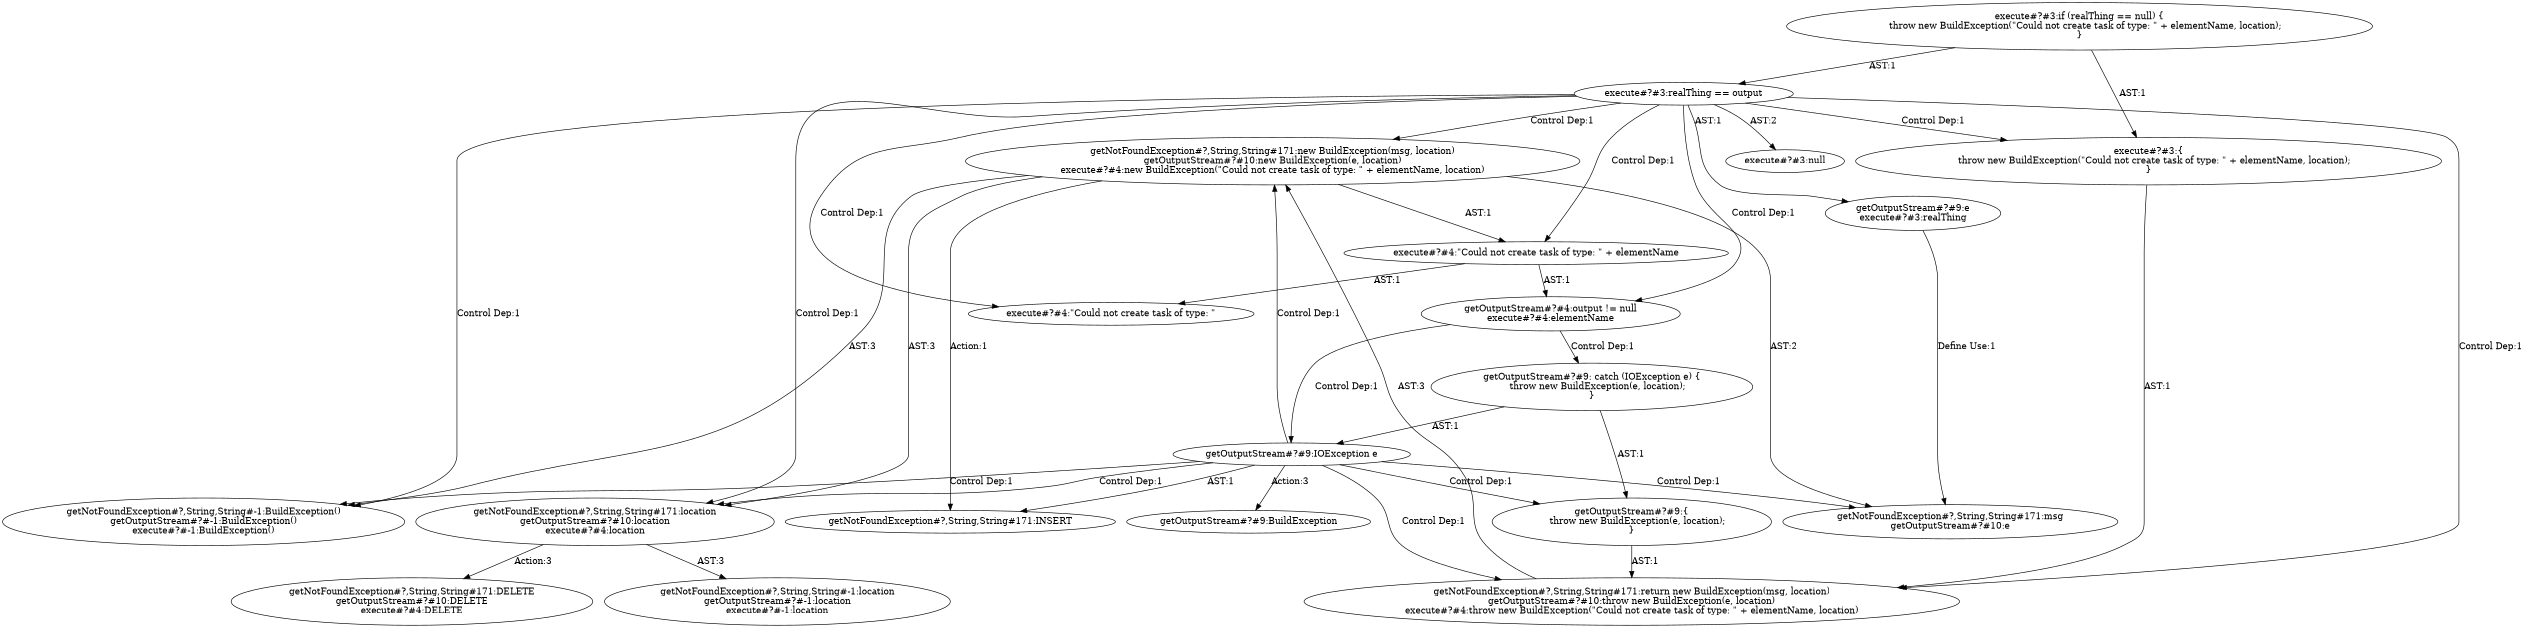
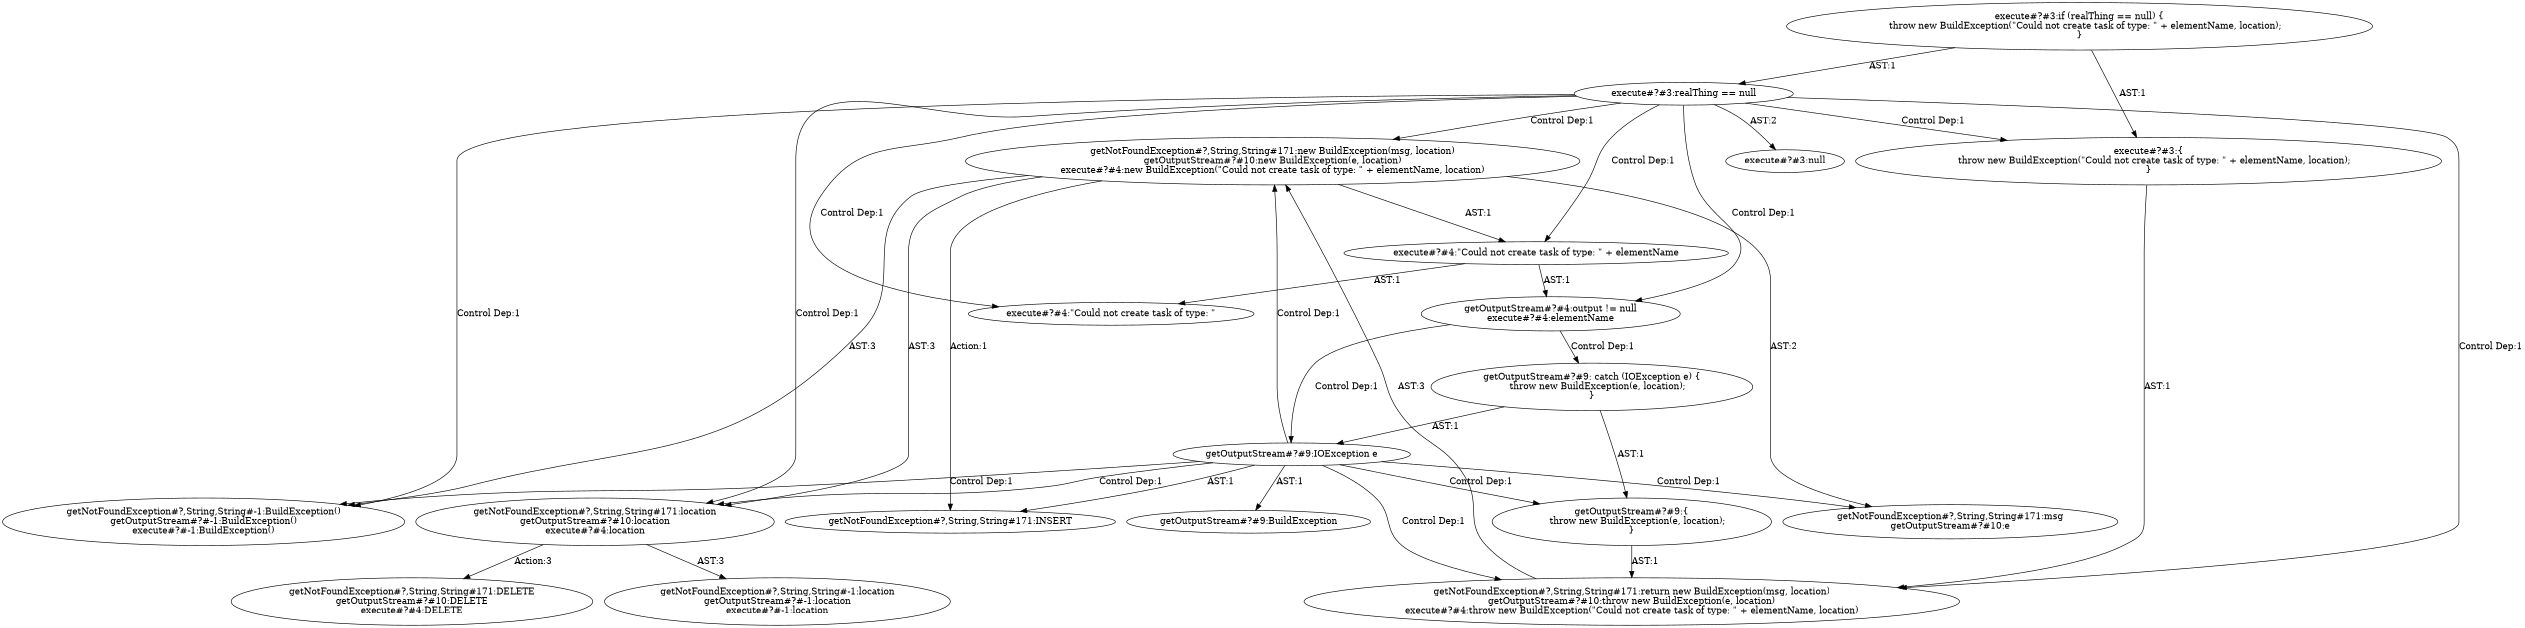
node "execute#?#3:realThing == output": label "execute#?#3:realThing == output" -> "execute#?#3:realThing == null"
node "getOutputStream#?#9:e execute#?#3:realThing": removed
edge "getOutputStream#?#9:IOException e" -> "getOutputStream#?#9:BuildException": label "Action:3" -> "AST:1"
